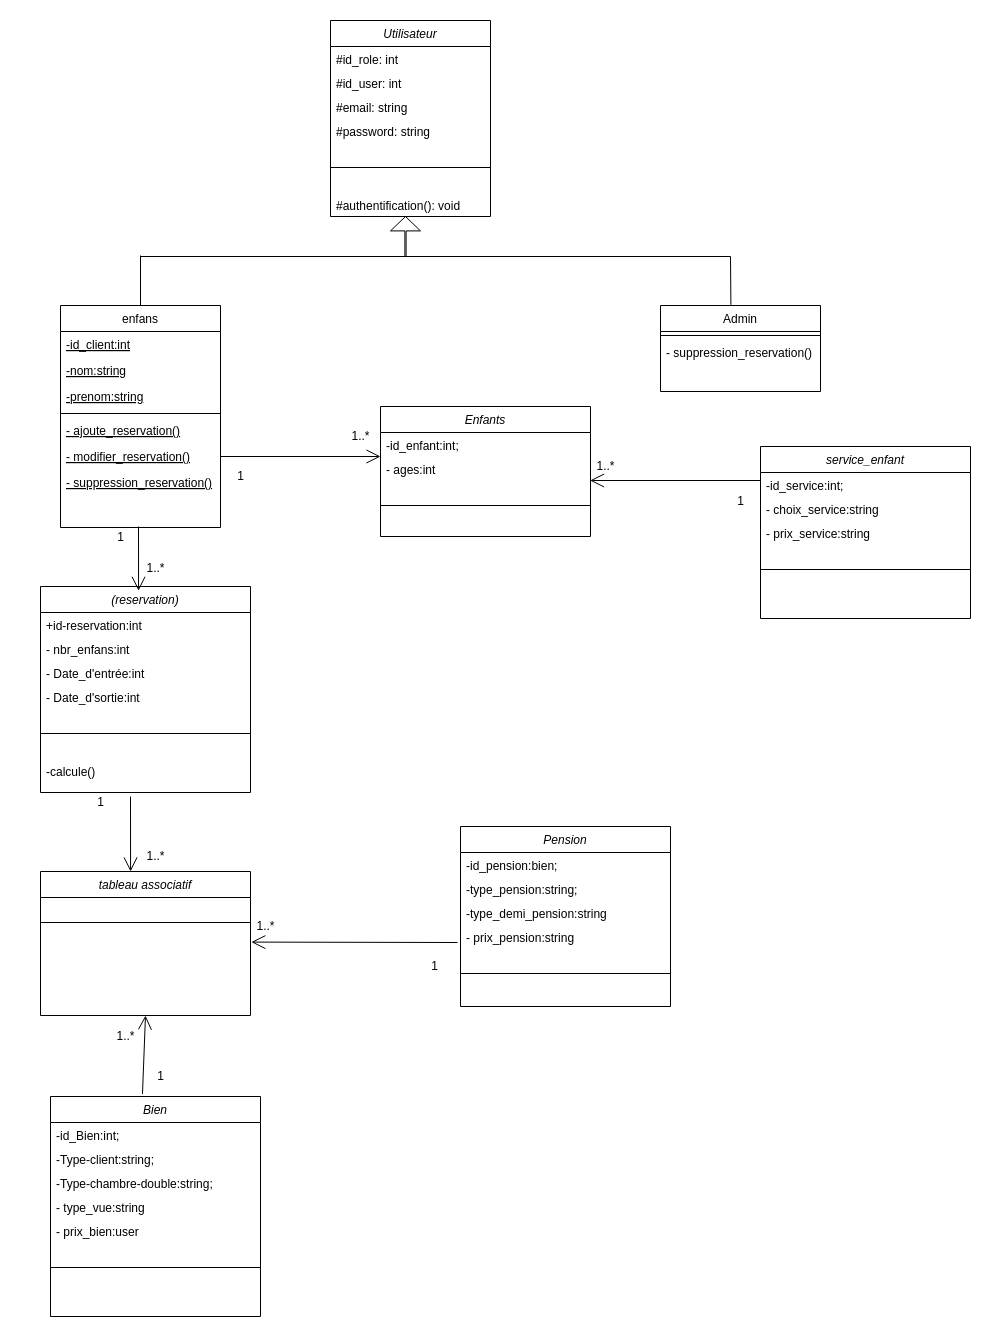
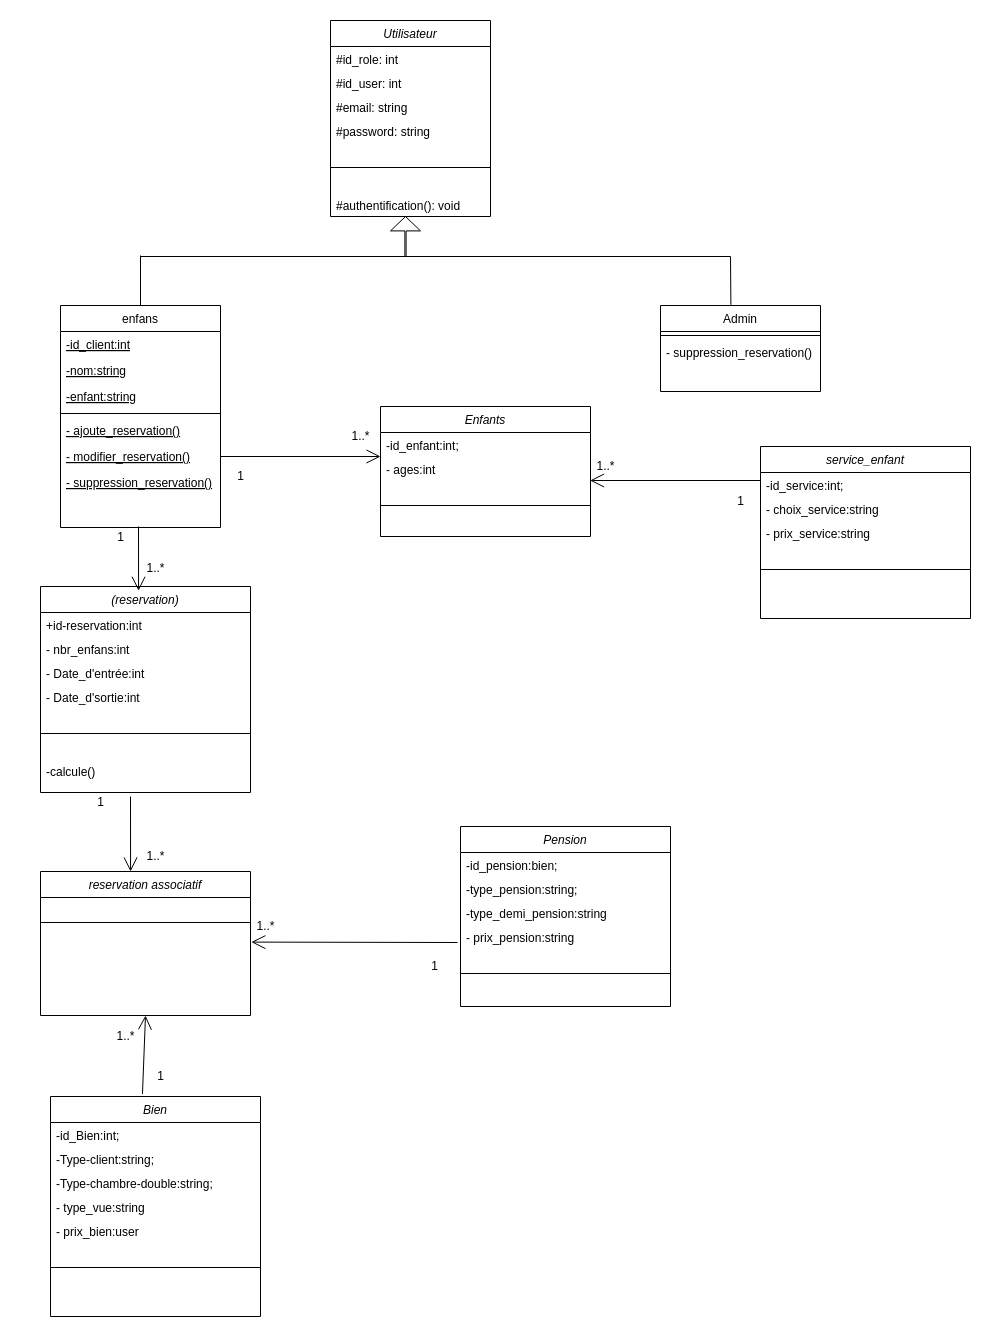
node "-prenom:string": label "-prenom:string" -> "-enfant:string"
node "tableau associatif": label "tableau associatif" -> "reservation associatif"
